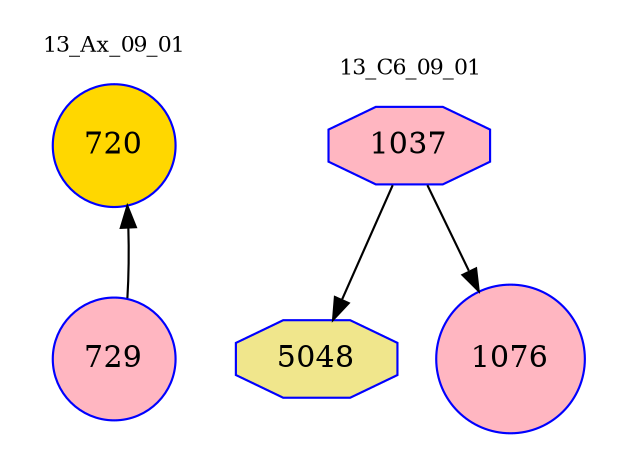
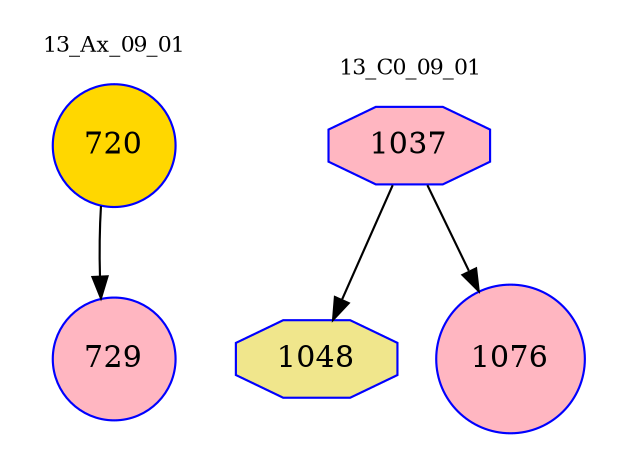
cluster "13_C6_09_01": label "13_C6_09_01" -> "13_C0_09_01"
edge "729" -> "720": reversed
node "5048": label "5048" -> "1048"
